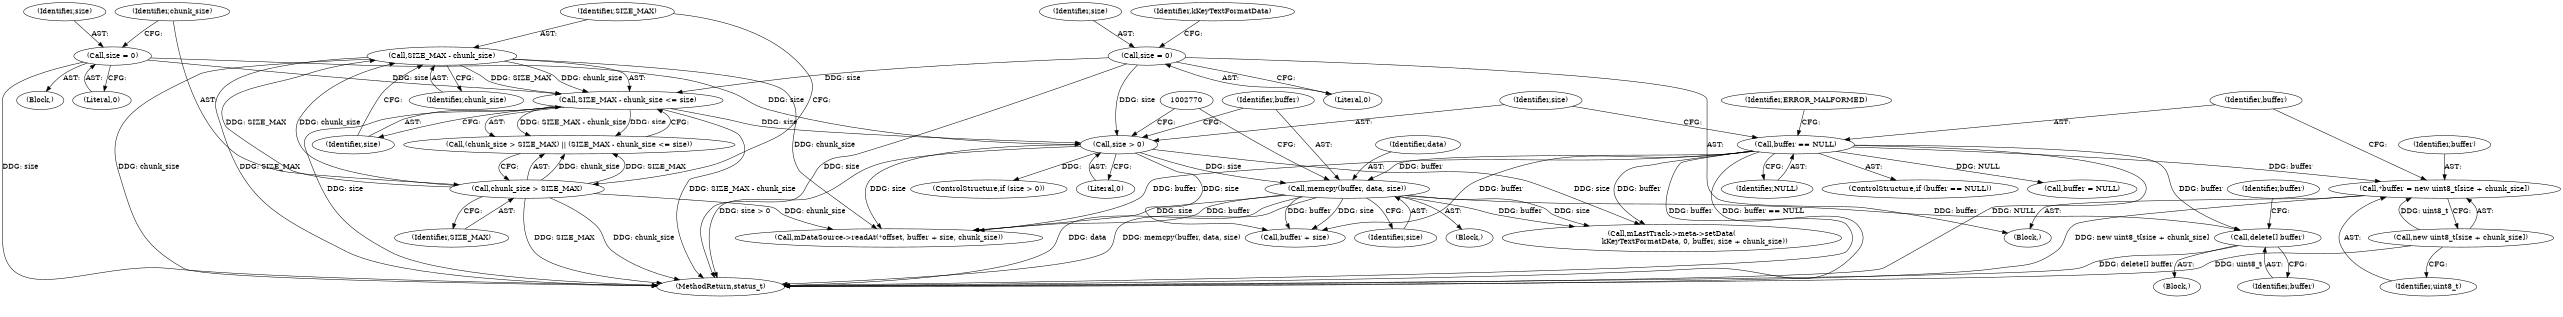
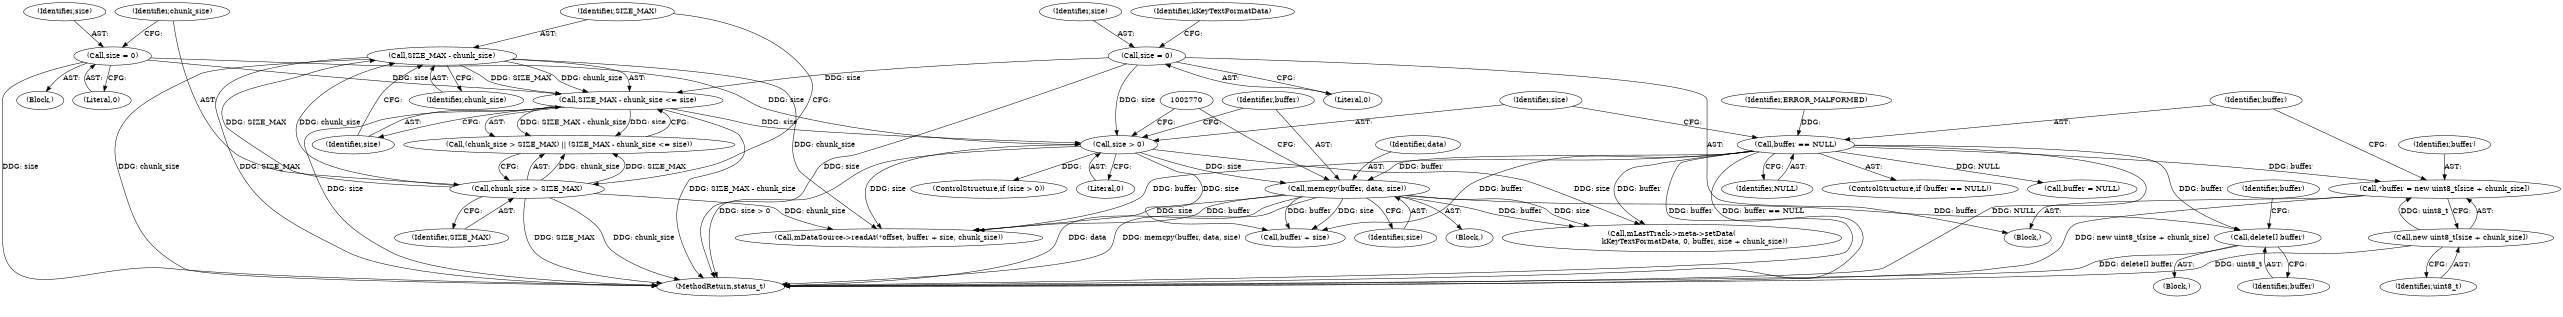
edge "(Identifier,ERROR_MALFORMED)" -> "(Call,buffer == NULL)": label "CFG: " -> "DDG: "
edge "(Identifier,uint8_t)" -> "(Call,*buffer = new uint8_t[size + chunk_size])": now "(Identifier,uint8_t)" -> "(Call,new uint8_t[size + chunk_size])"
